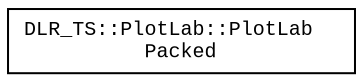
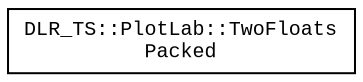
node "DLR_TS::PlotLab::PlotLab Packed": label "DLR_TS::PlotLab::PlotLab Packed" -> "DLR_TS::PlotLab::TwoFloats Packed"
